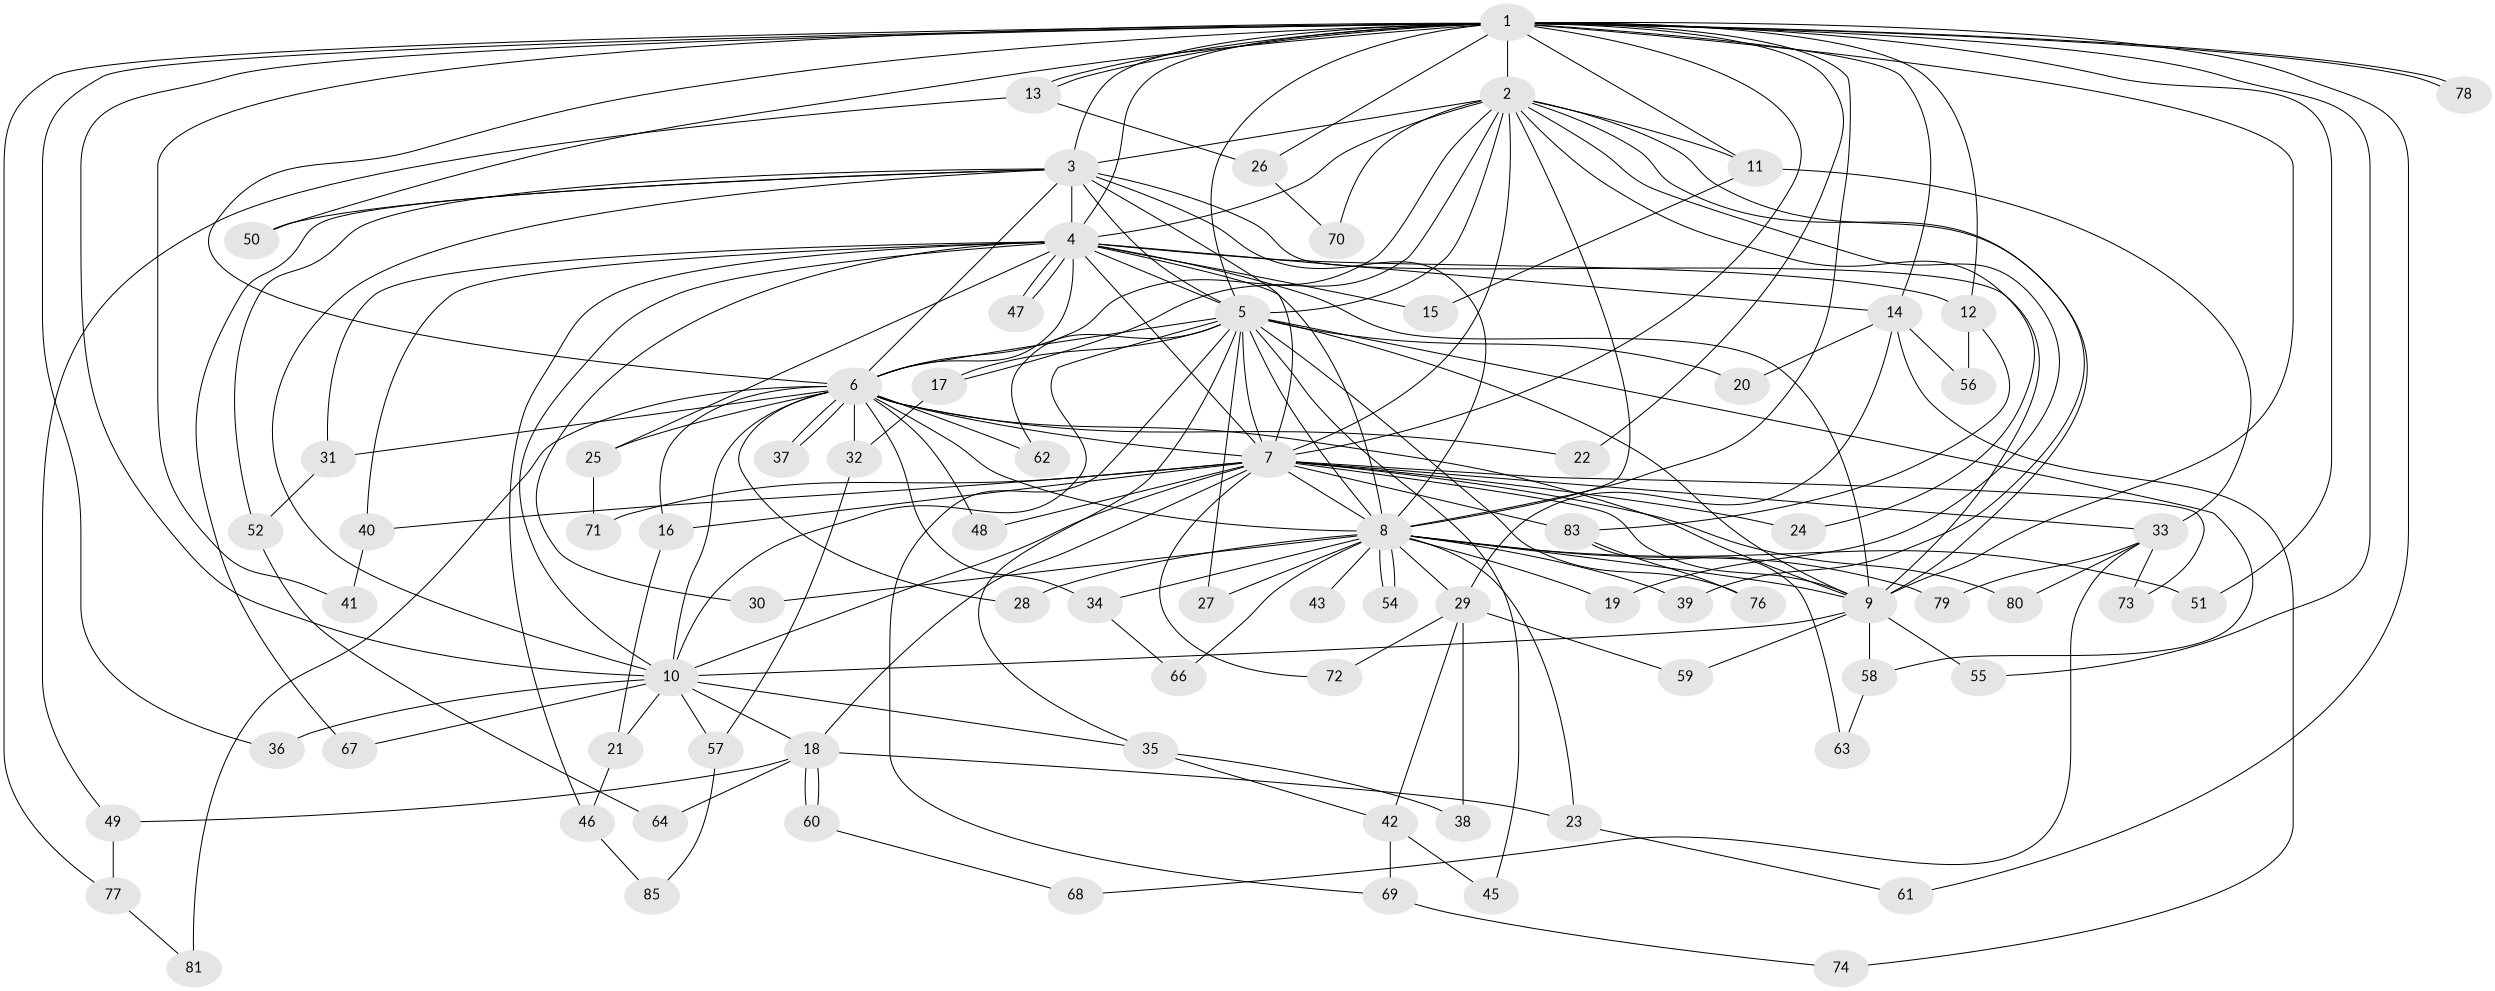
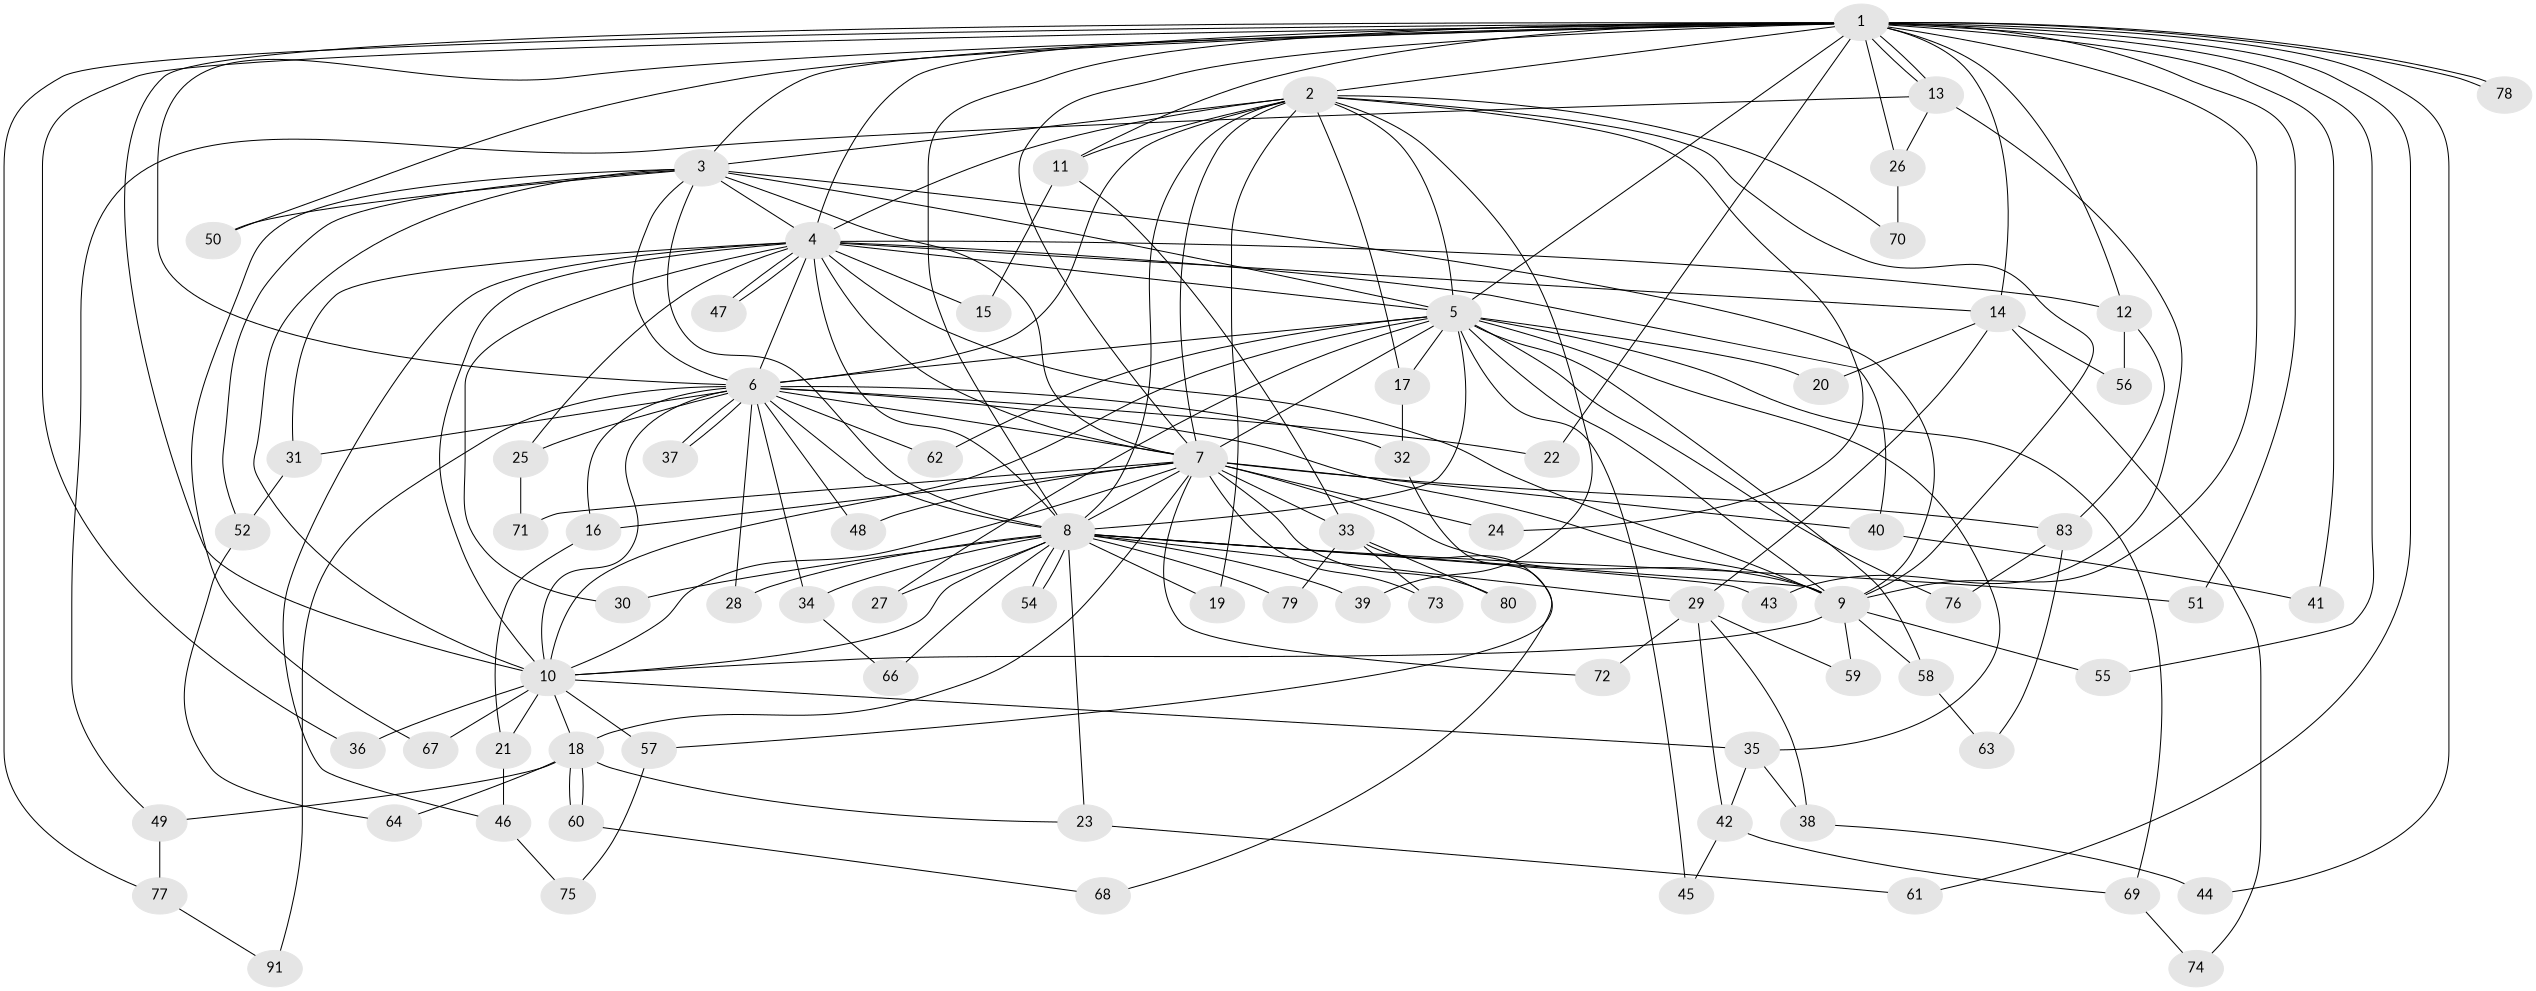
edge "13" -- "43": added
edge "8" -- "10": added
node "85": label "85" -> "75"
node "44": added
node "81": label "81" -> "91"
